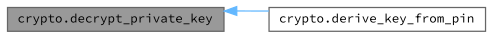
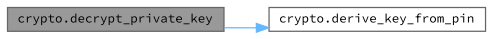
edge "crypto.derive_key_from_pin" -> "crypto.decrypt_private_key": reversed
